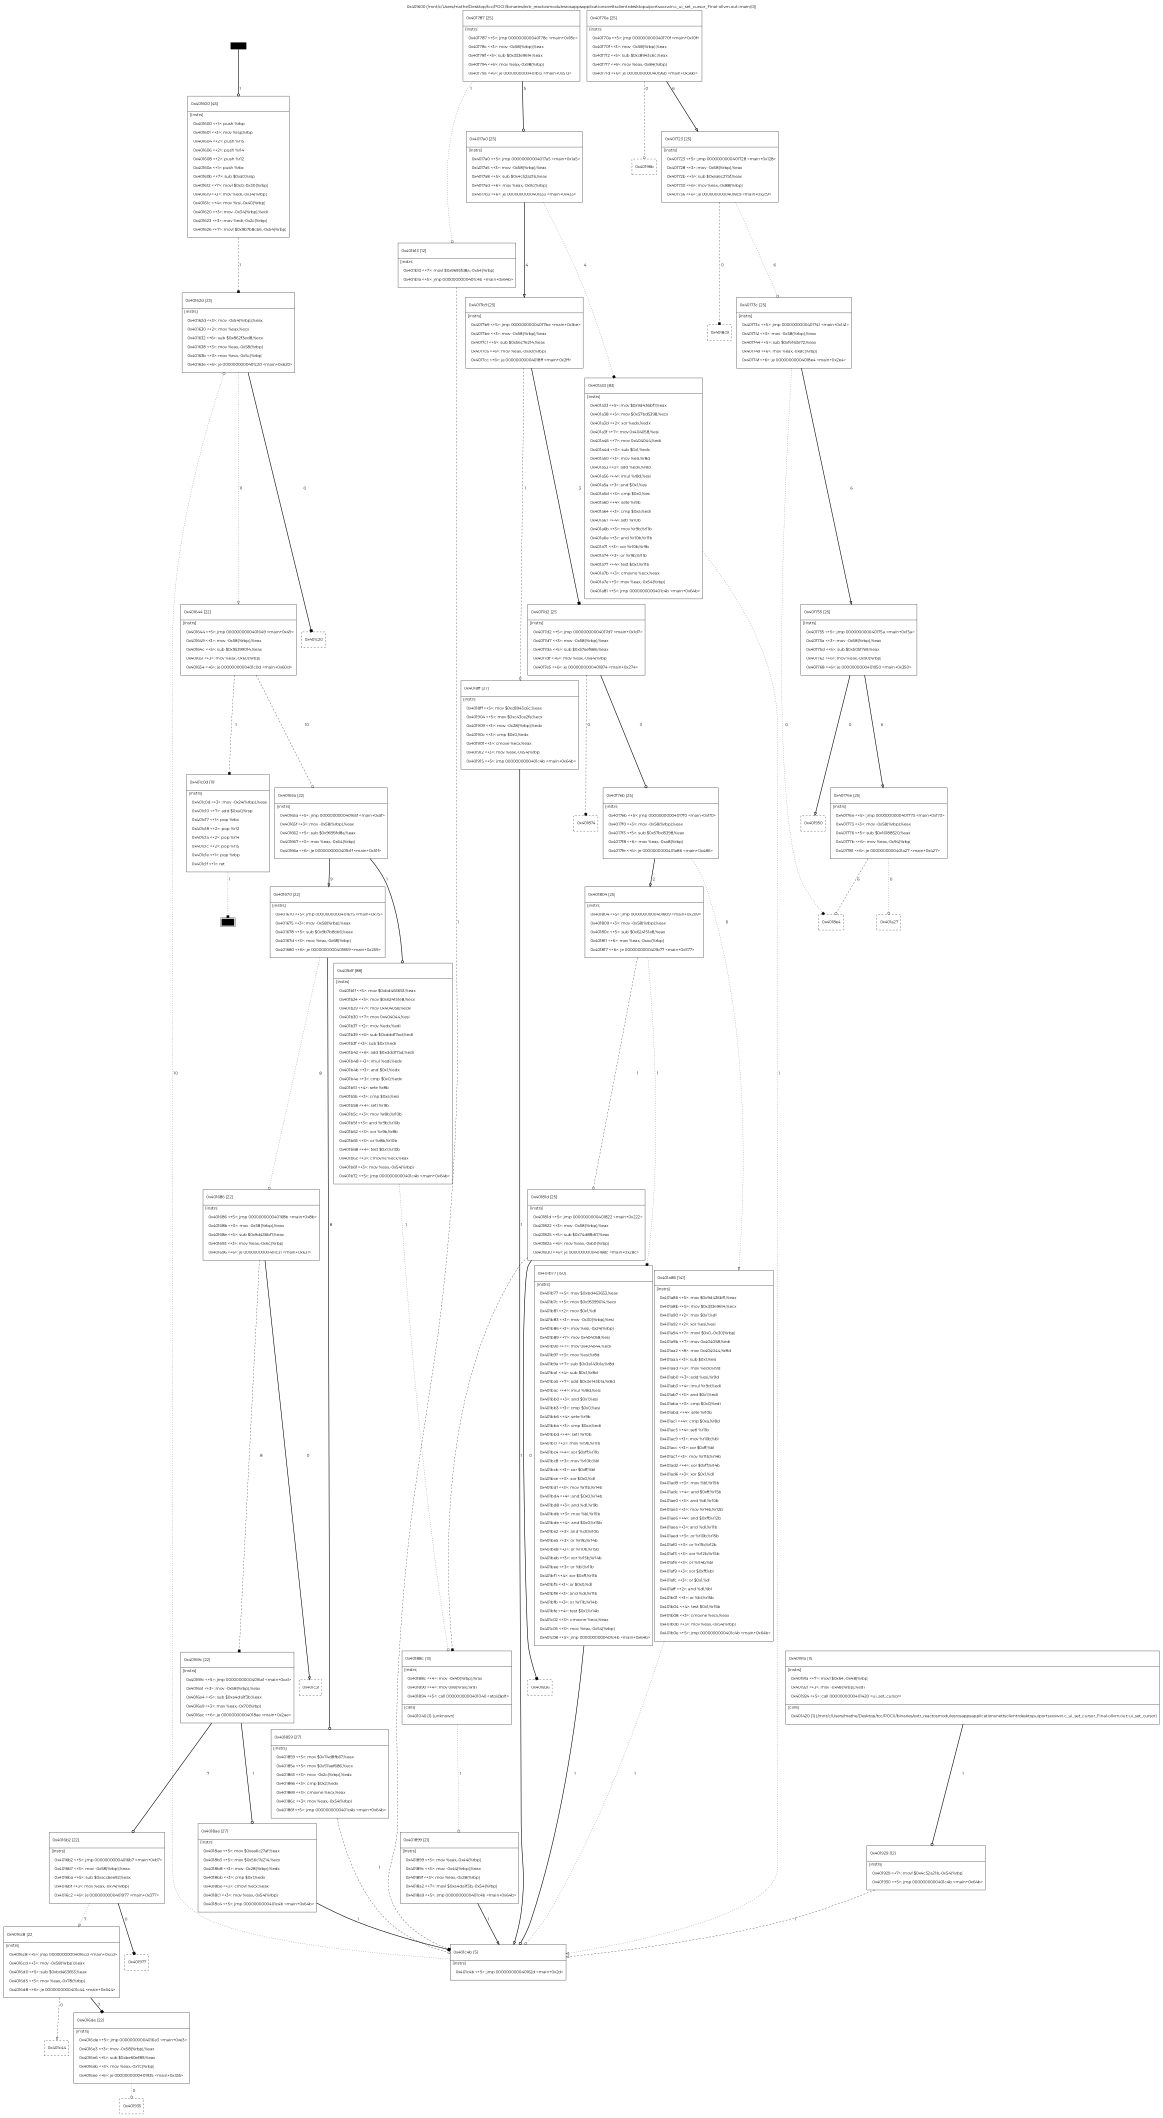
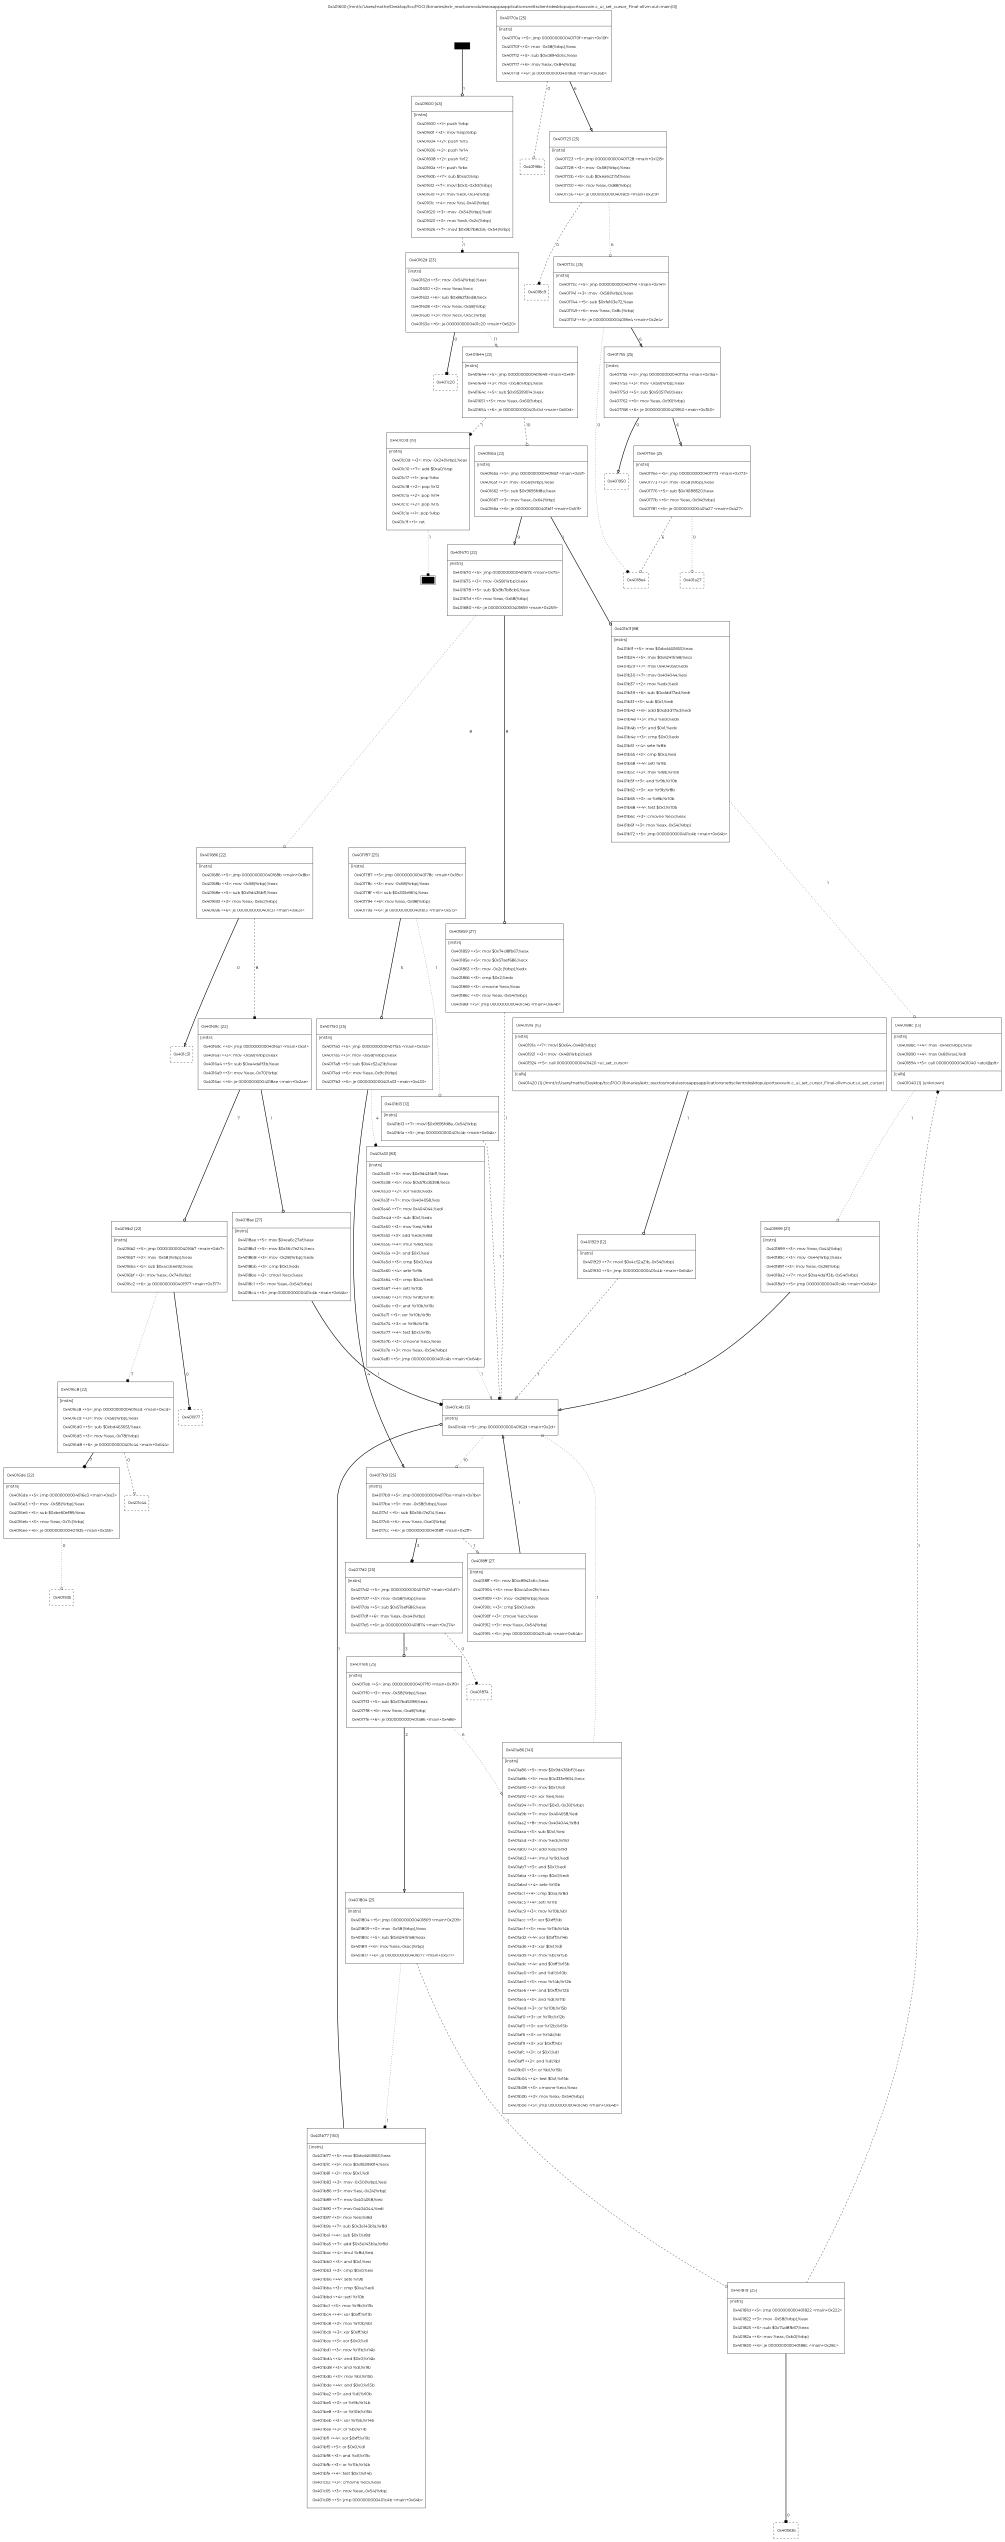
edge "0x401c4b [5]" -> "0x40162d [23]": now "0x401c4b [5]" -> "0x4017b9 [25]"
edge "0x4016b2 [22]" -> "0x4016c8 [22]": arrowhead onormal -> box
